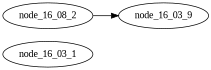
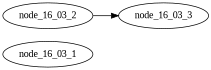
node "node_16_08_2": label "node_16_08_2" -> "node_16_03_2"
node "node_16_03_9": label "node_16_03_9" -> "node_16_03_3"
